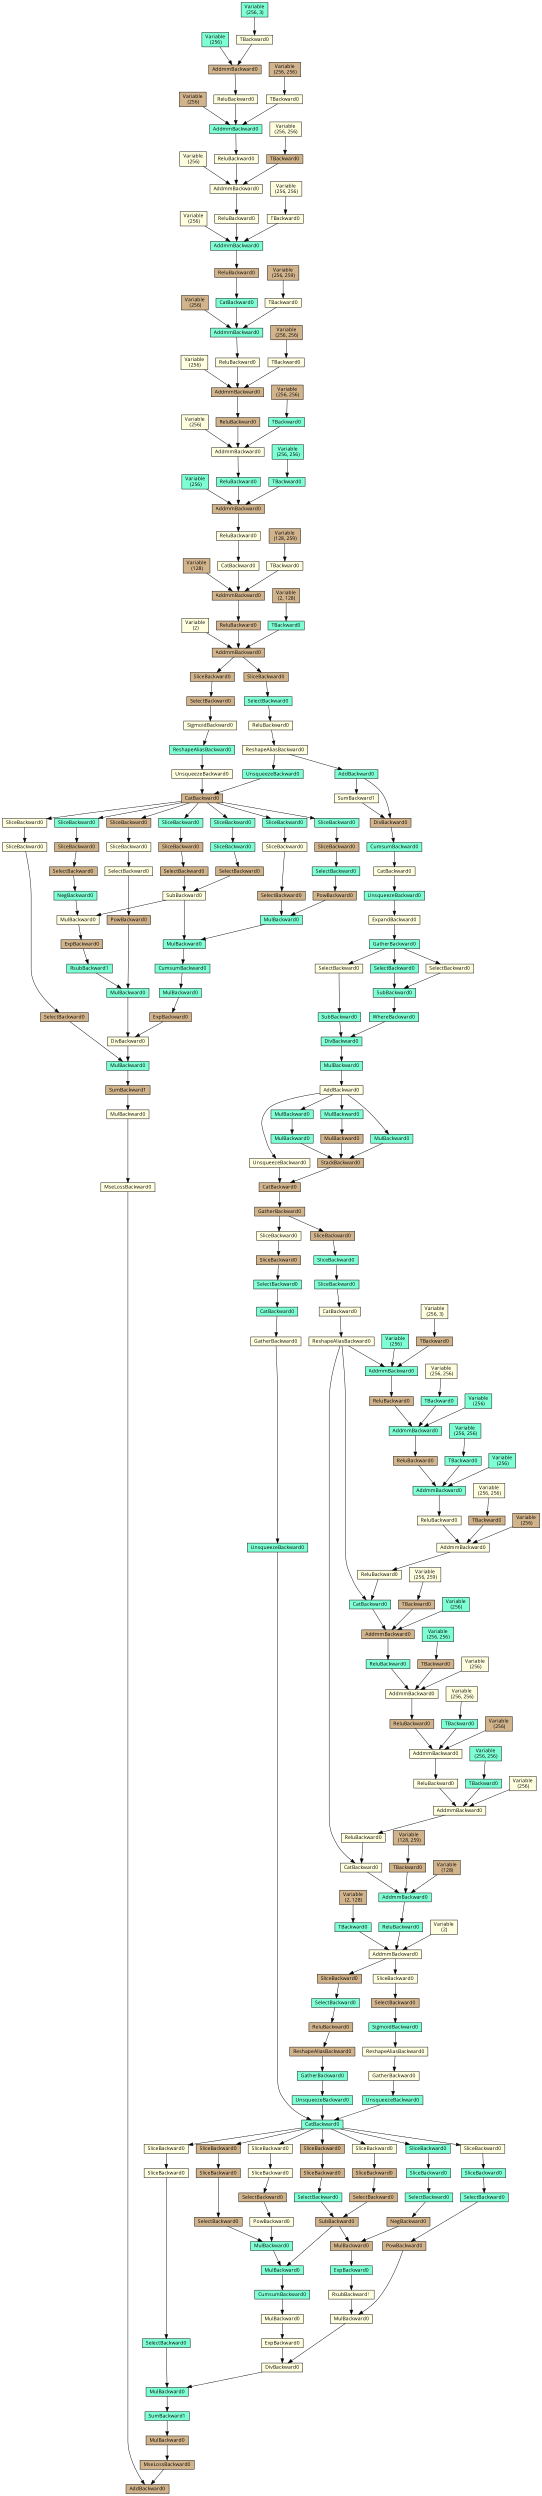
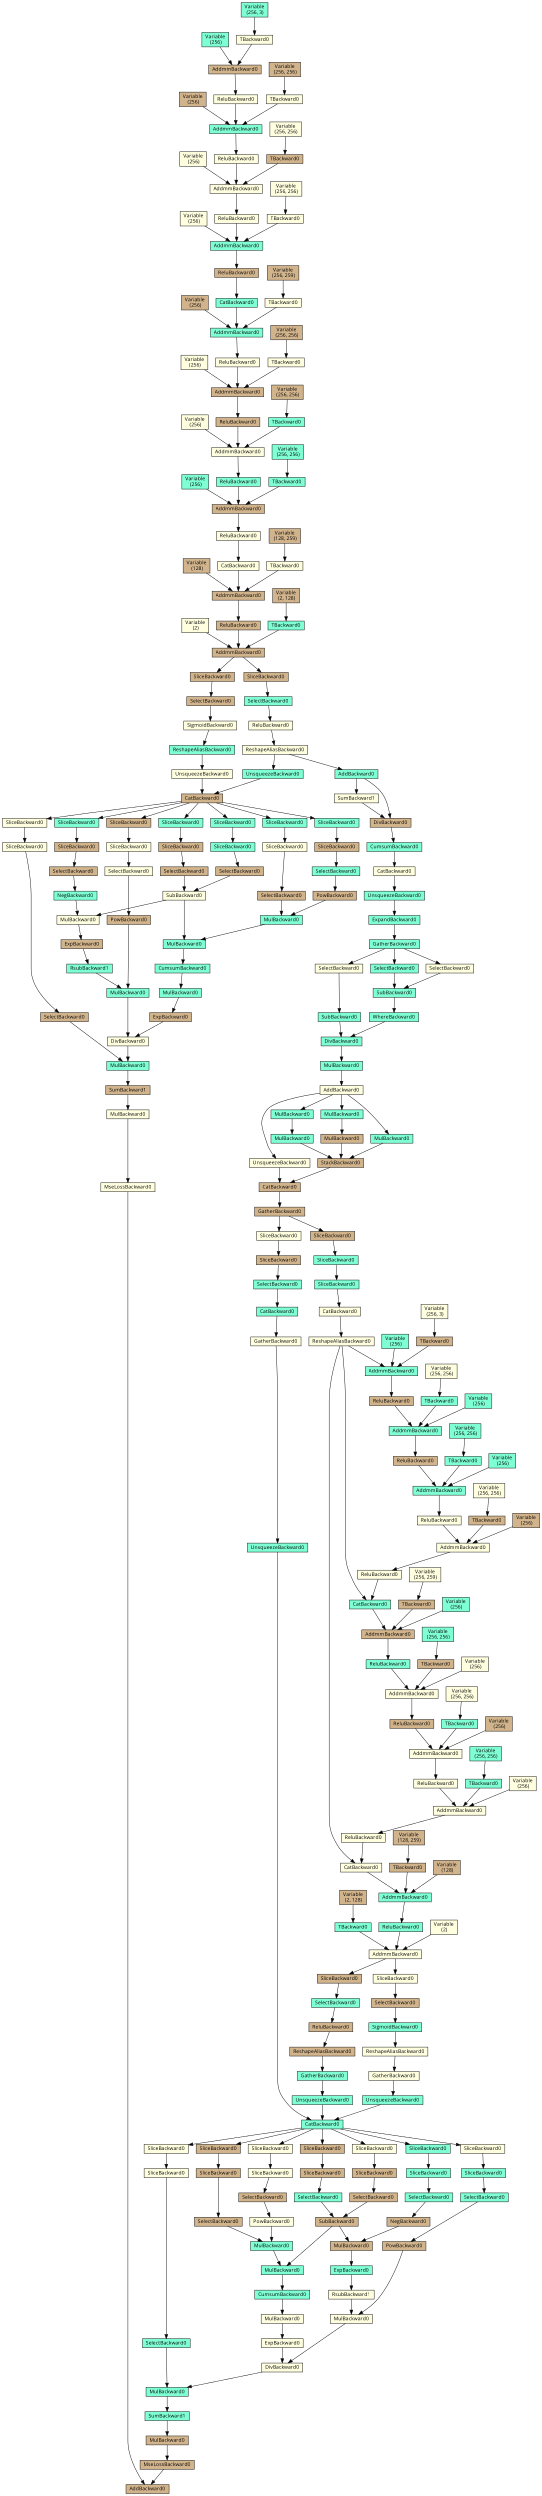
node "ExpandBackward0": fillcolor lightyellow -> aquamarine
